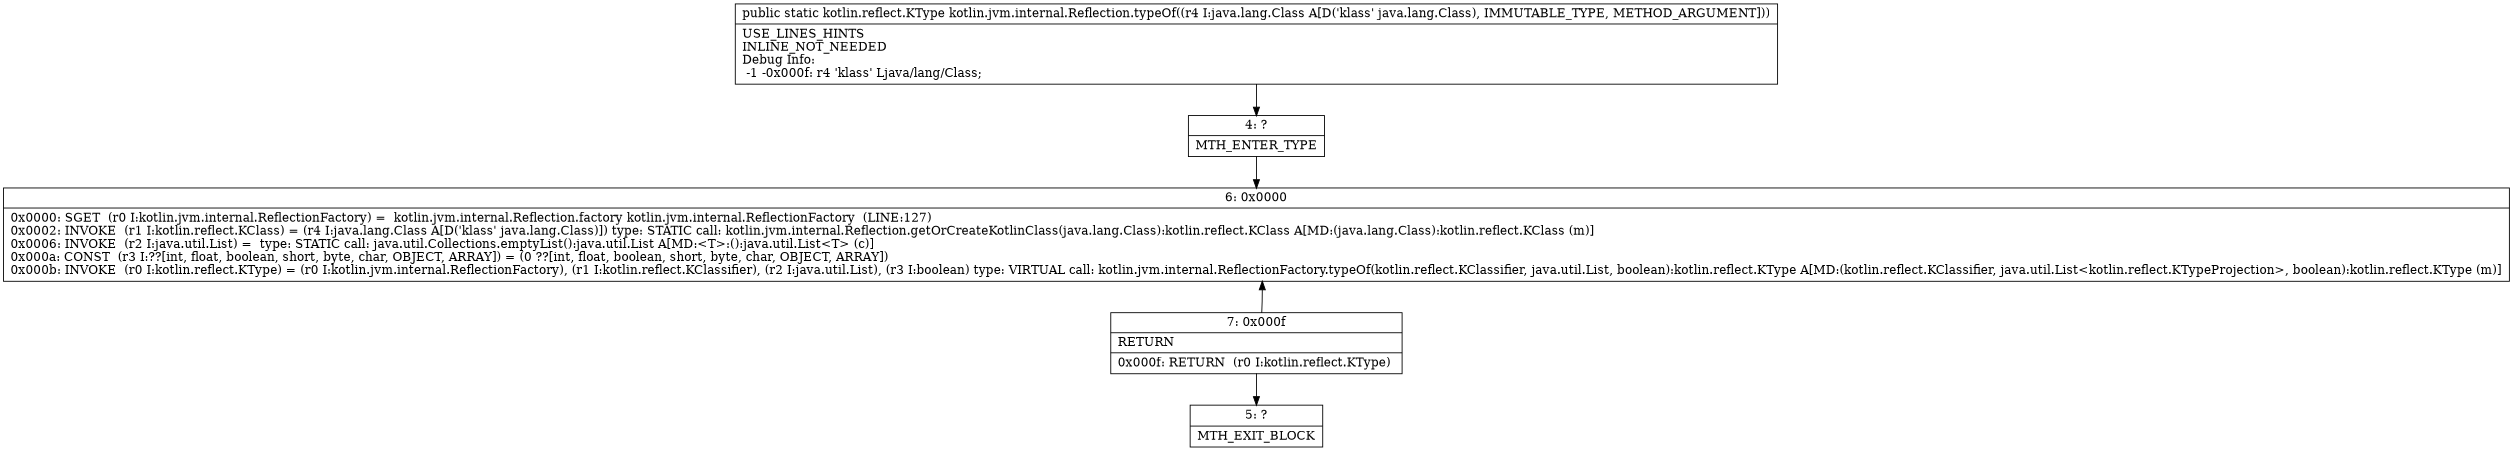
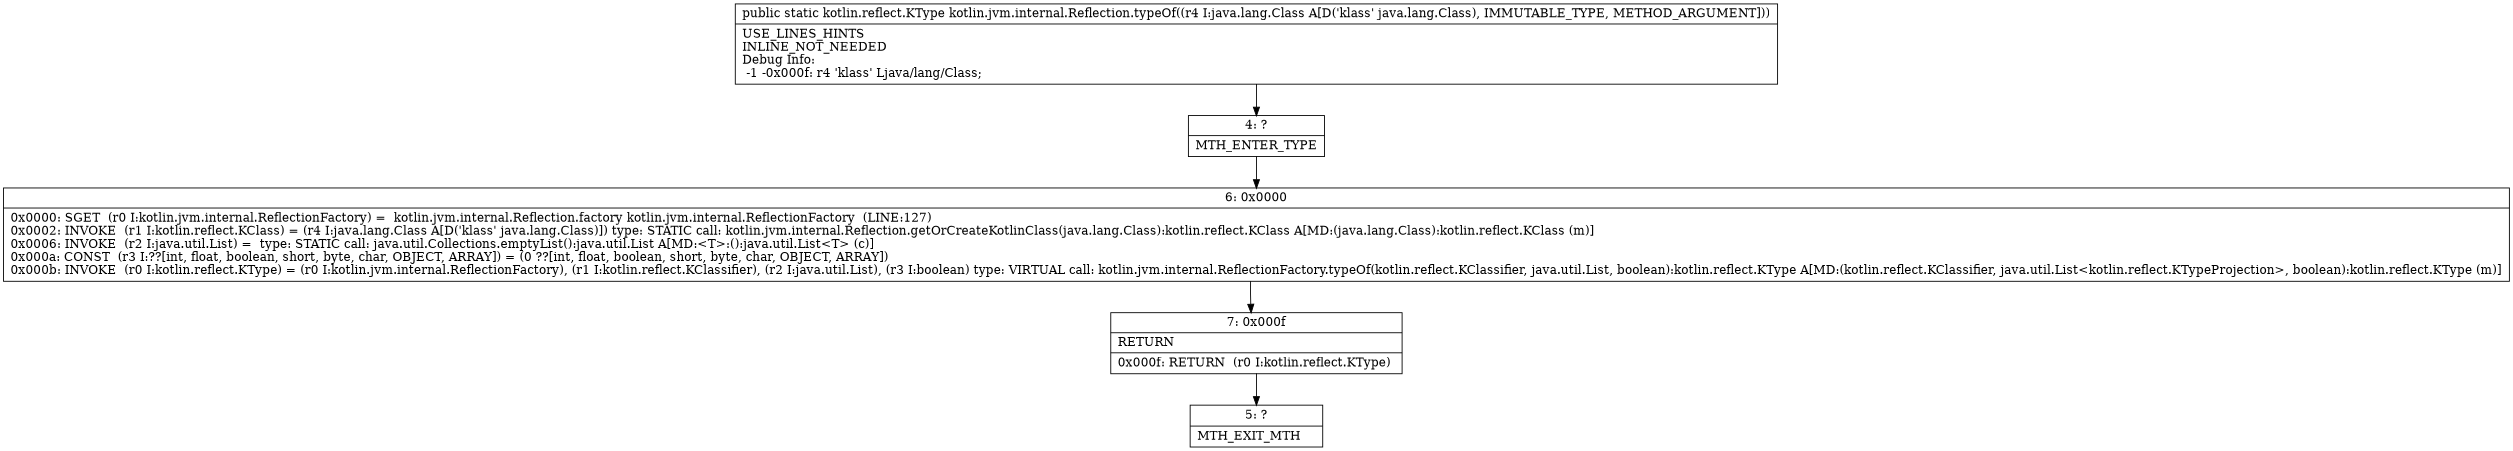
edge "7: 0x000f" -> "6: 0x0000": reversed
node "5: ?": text "MTH_EXIT_BLOCK" -> "MTH_EXIT_MTH"
